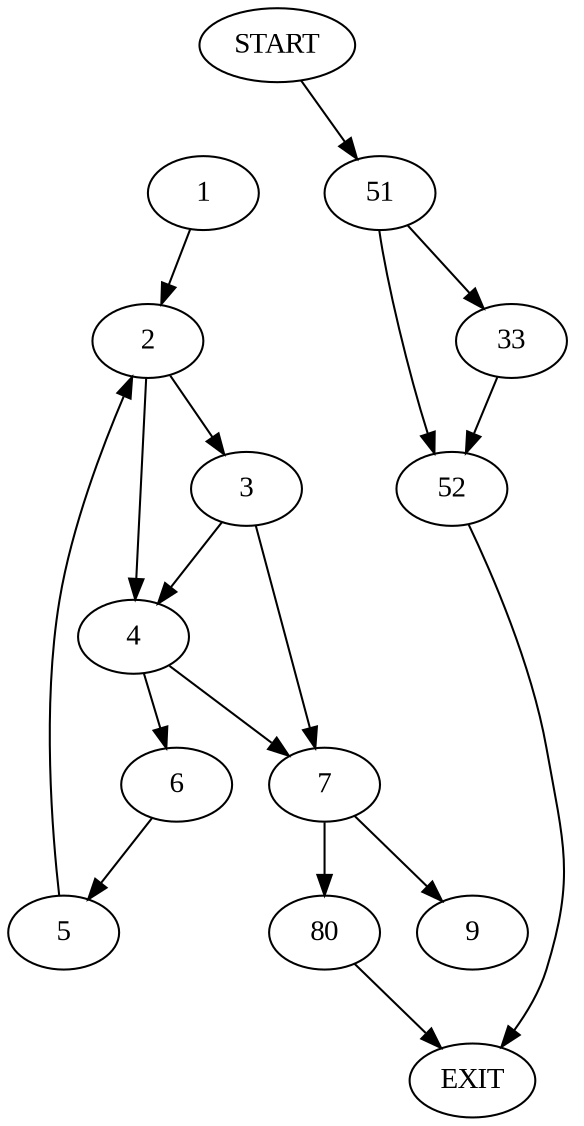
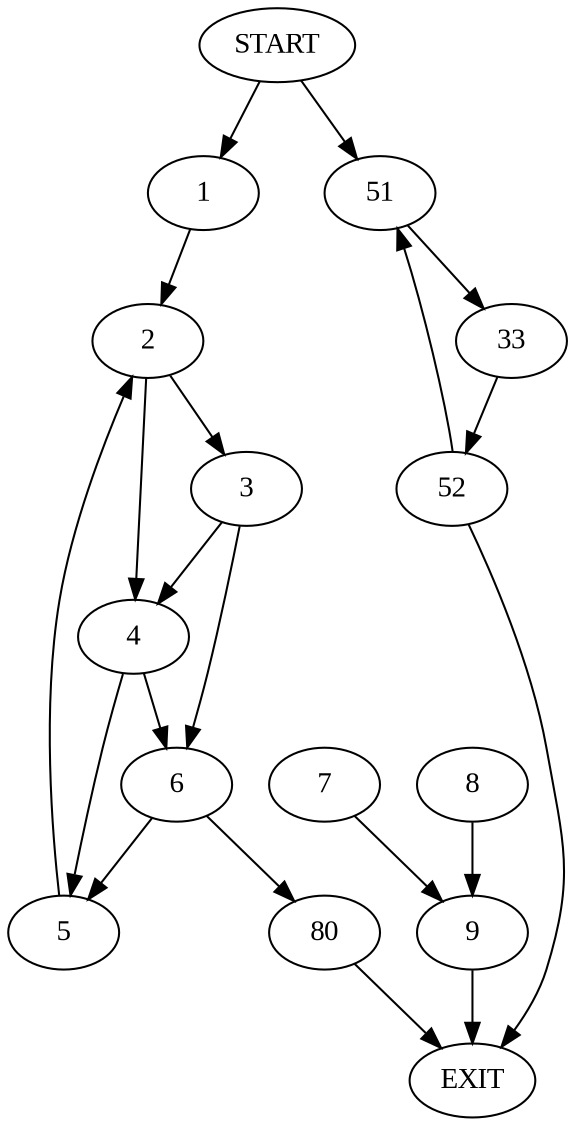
edge "START" -> "1": added
edge "51" -> "52": reversed
edge "3" -> "7": now "3" -> "6"
edge "4" -> "7": now "4" -> "5"
node "8": added
edge "7" -> "80": now "6" -> "80"
edge "9" -> "EXIT": added
